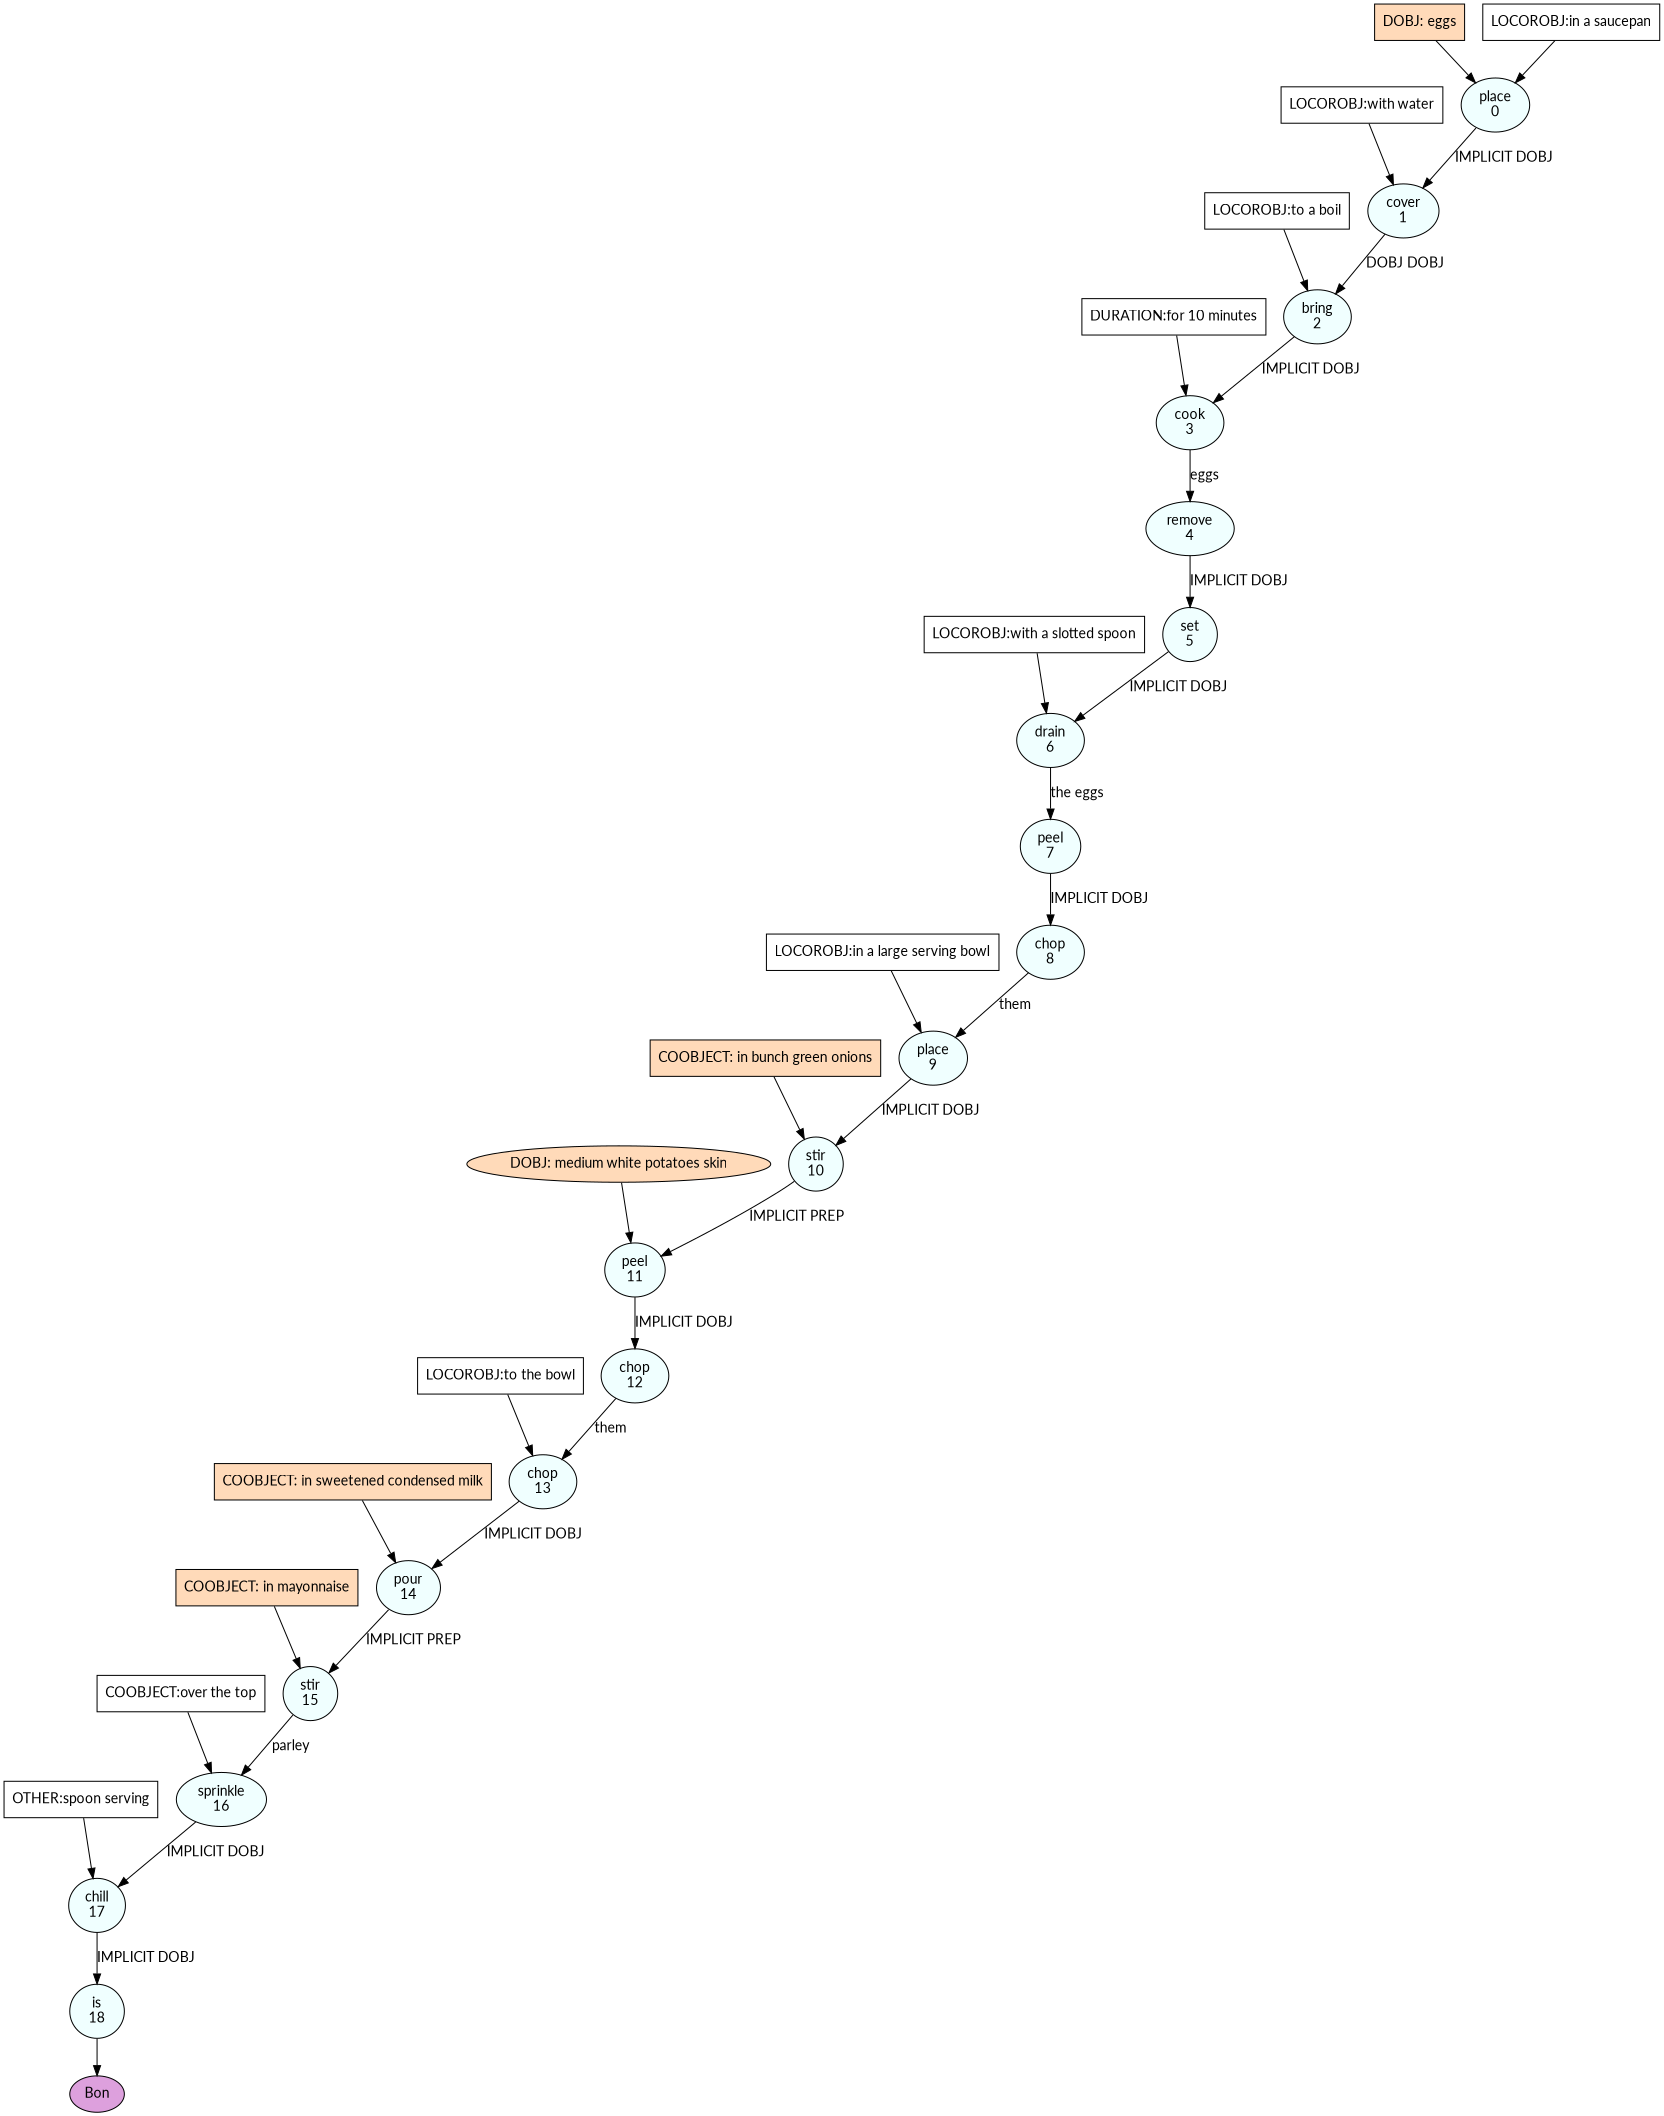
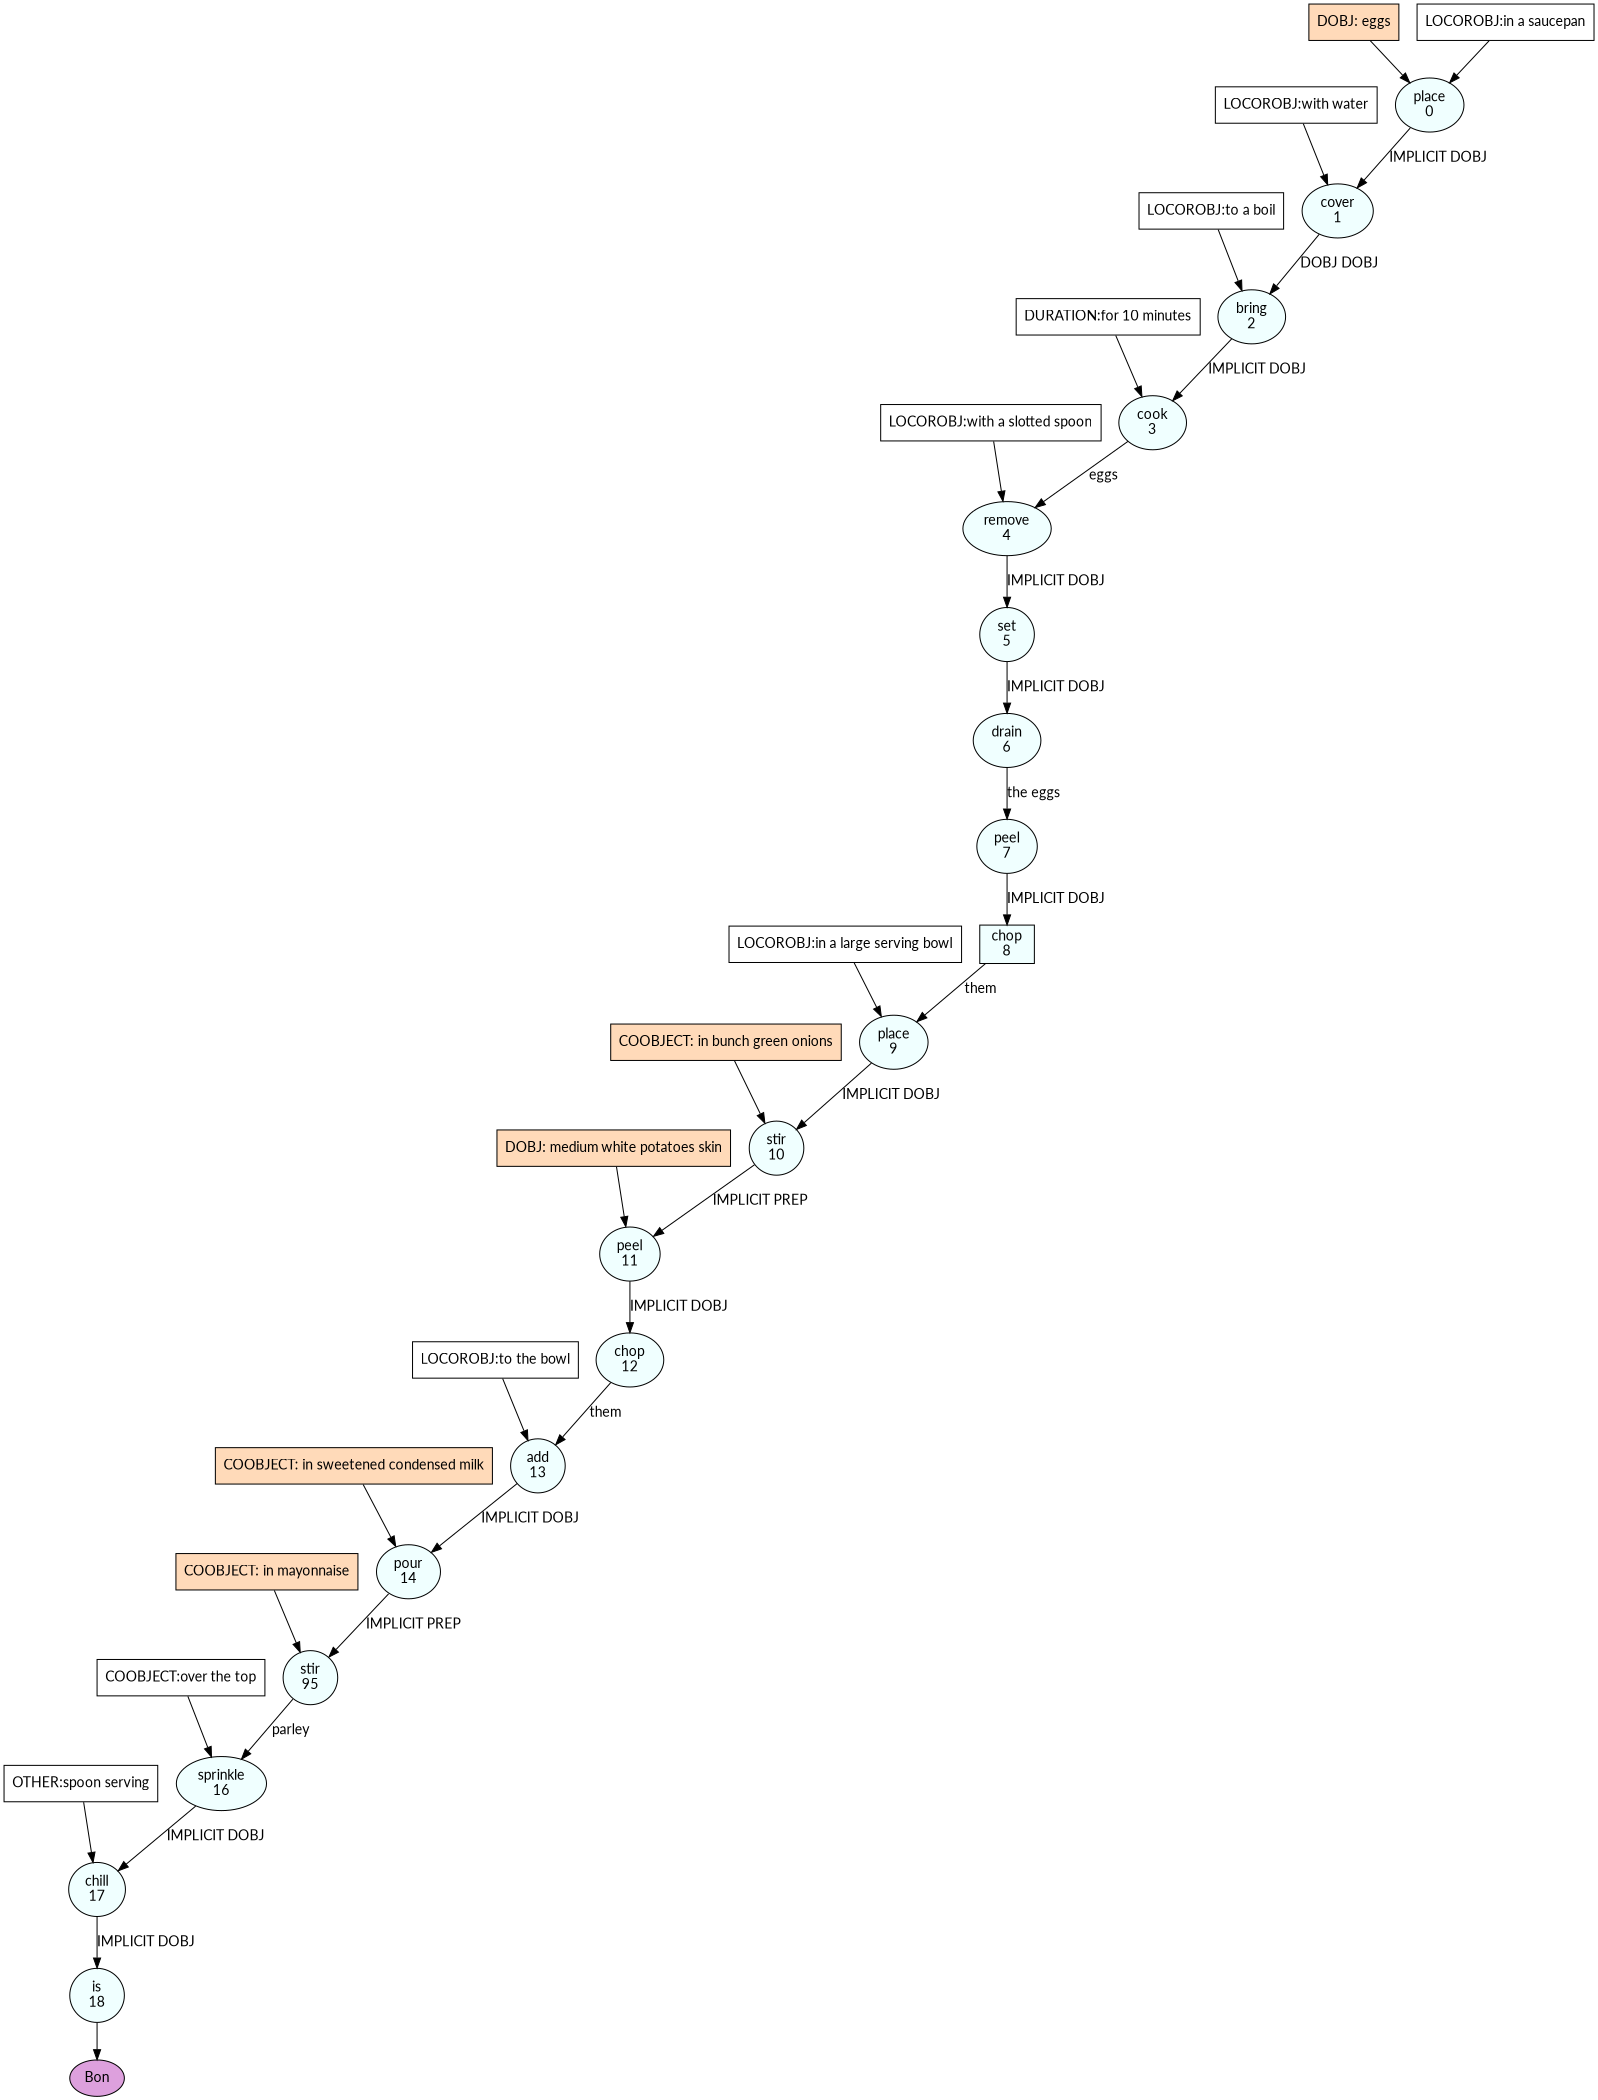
edge "LOCOROBJ:with a slotted spoon" -> "drain 6": now "LOCOROBJ:with a slotted spoon" -> "remove 4"
node "chop 8": shape ellipse -> box
node "DOBJ: medium white potatoes skin": shape ellipse -> box
node "chop 13": label "chop 13" -> "add 13"
node "stir 15": label "stir 15" -> "stir 95"
